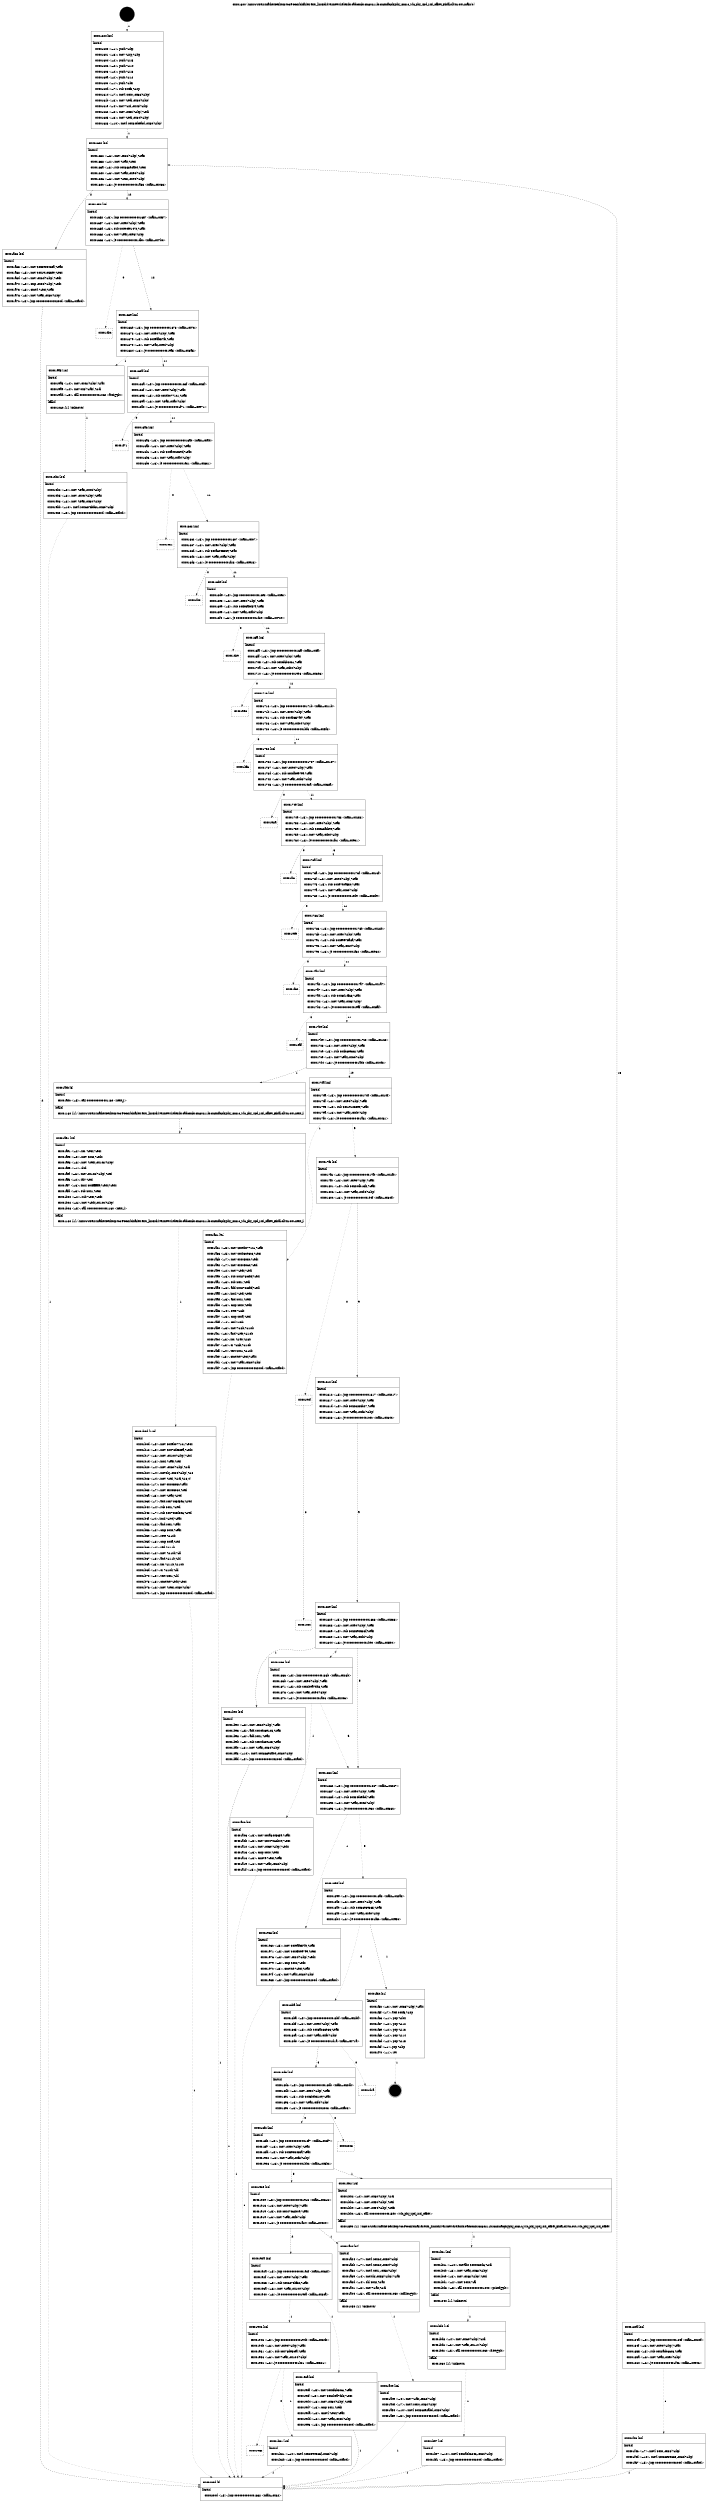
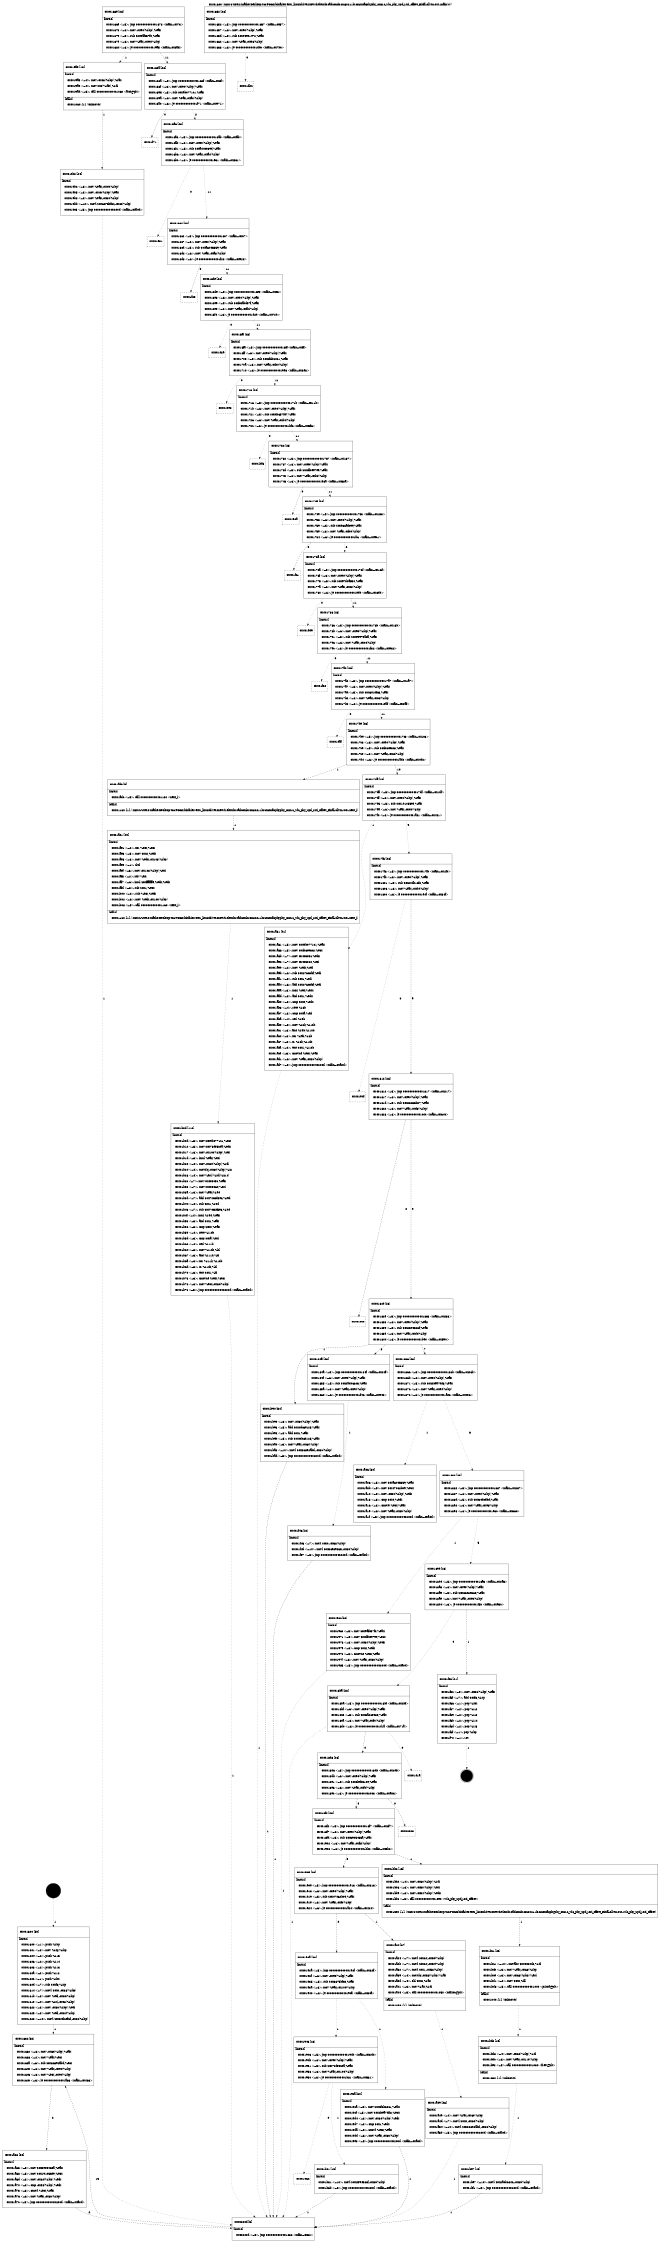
edge "0x401632 [32]" -> "0x401652 [28]": removed, label "12"
edge "0x401652 [28]" -> "0x40166e [28]": removed, label "12"
edge "0x40168a [28]" -> "0x4016a6 [28]": label " 11" -> " 2"
edge "0x401e4f" -> "0x401c4c": now "0x401812 [28]" -> "0x401c4c"
edge "0x40182e [28]" -> "0x401882 [28]": now "0x40182e [28]" -> "0x40184a [28]"
edge "0x401a06 [30]" -> "0x40200d [5]": now "0x4018ba [28]" -> "0x40200d [5]"
